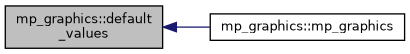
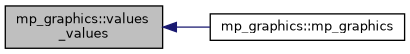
node "mp_graphics::default _values": label "mp_graphics::default _values" -> "mp_graphics::values _values"
